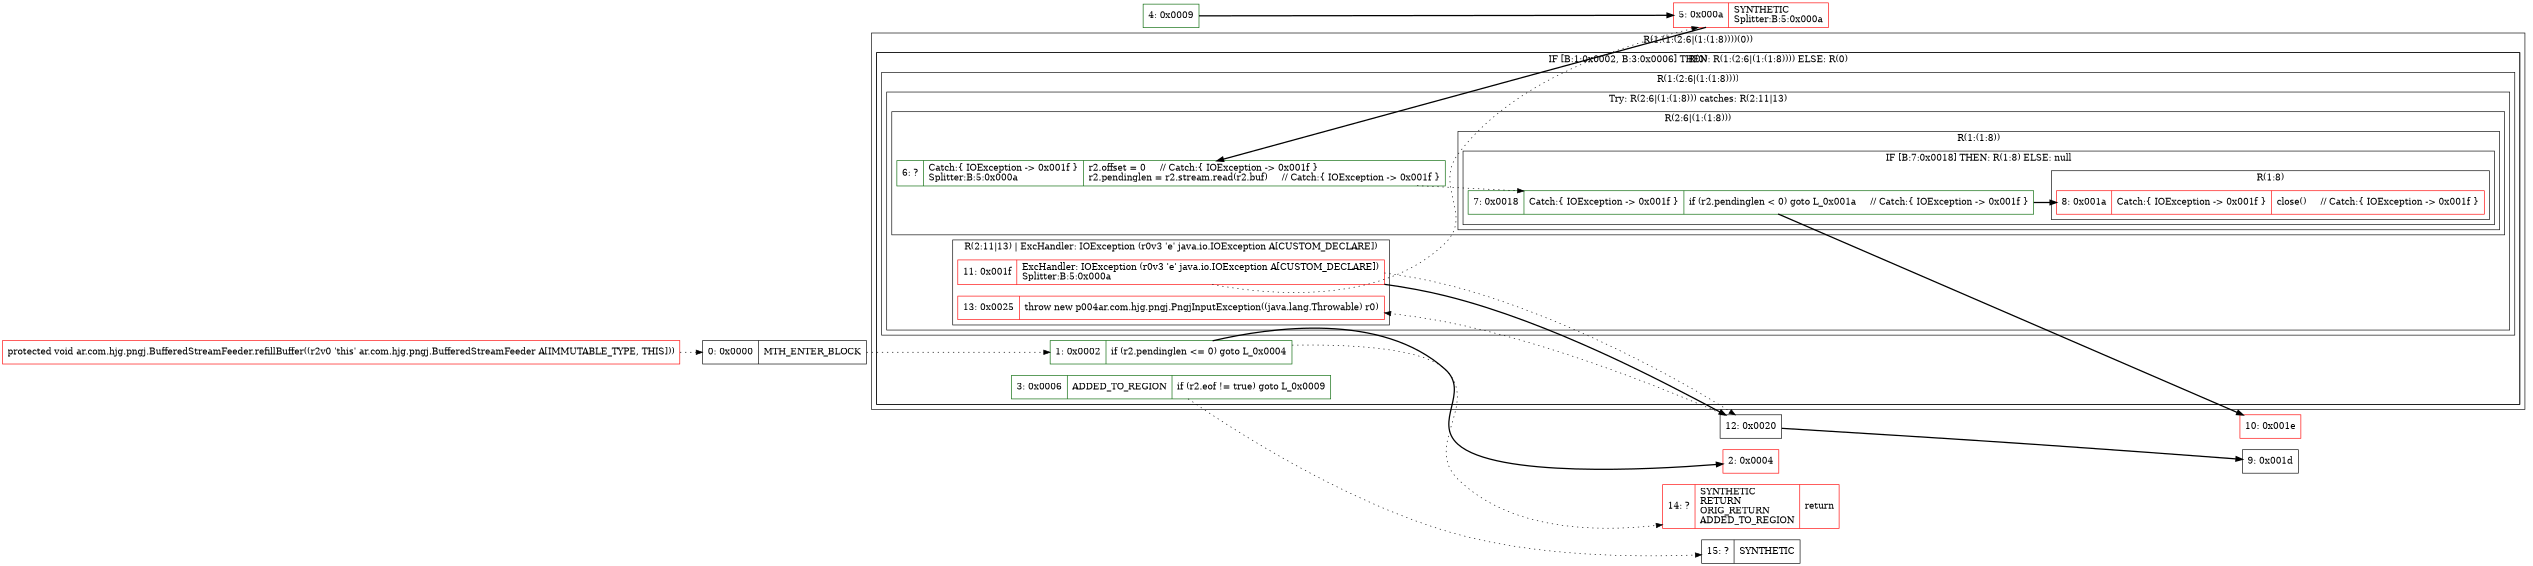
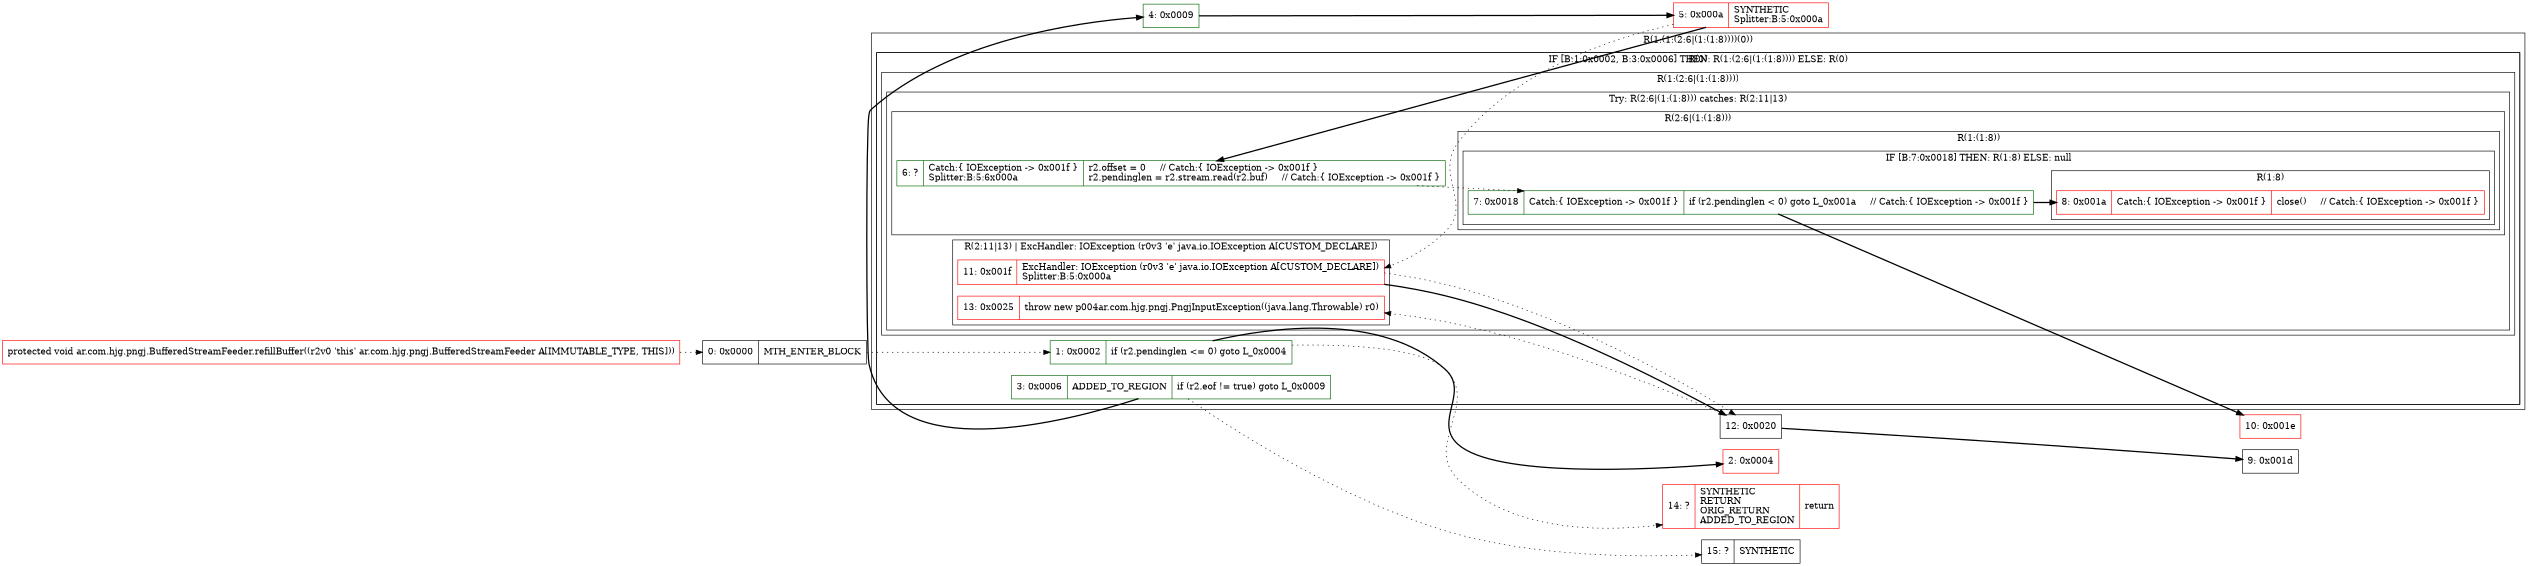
node "6: ?": text "Splitter:B:5:0x000a" -> "Splitter:B:5:6x000a"
edge "11: 0x001f" -> "5: 0x000a": reversed
edge "3: 0x0006" -> "4: 0x0009": added
